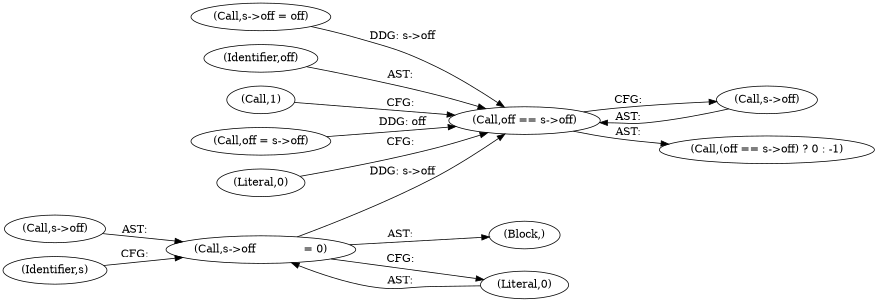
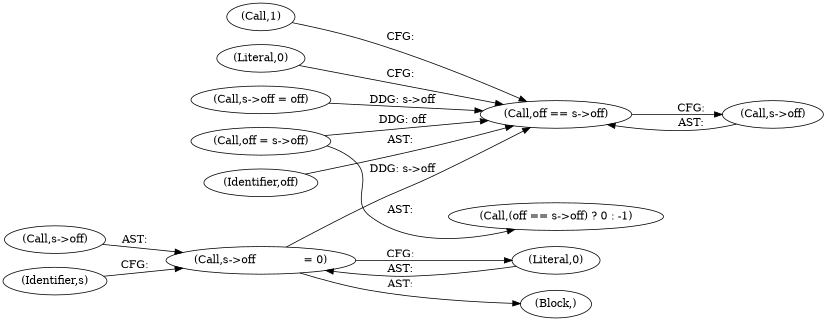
edge "(Call,off == s->off)" -> "(Call,(off == s->off) ? 0 : -1)": now "(Call,off = s->off)" -> "(Call,(off == s->off) ? 0 : -1)"
